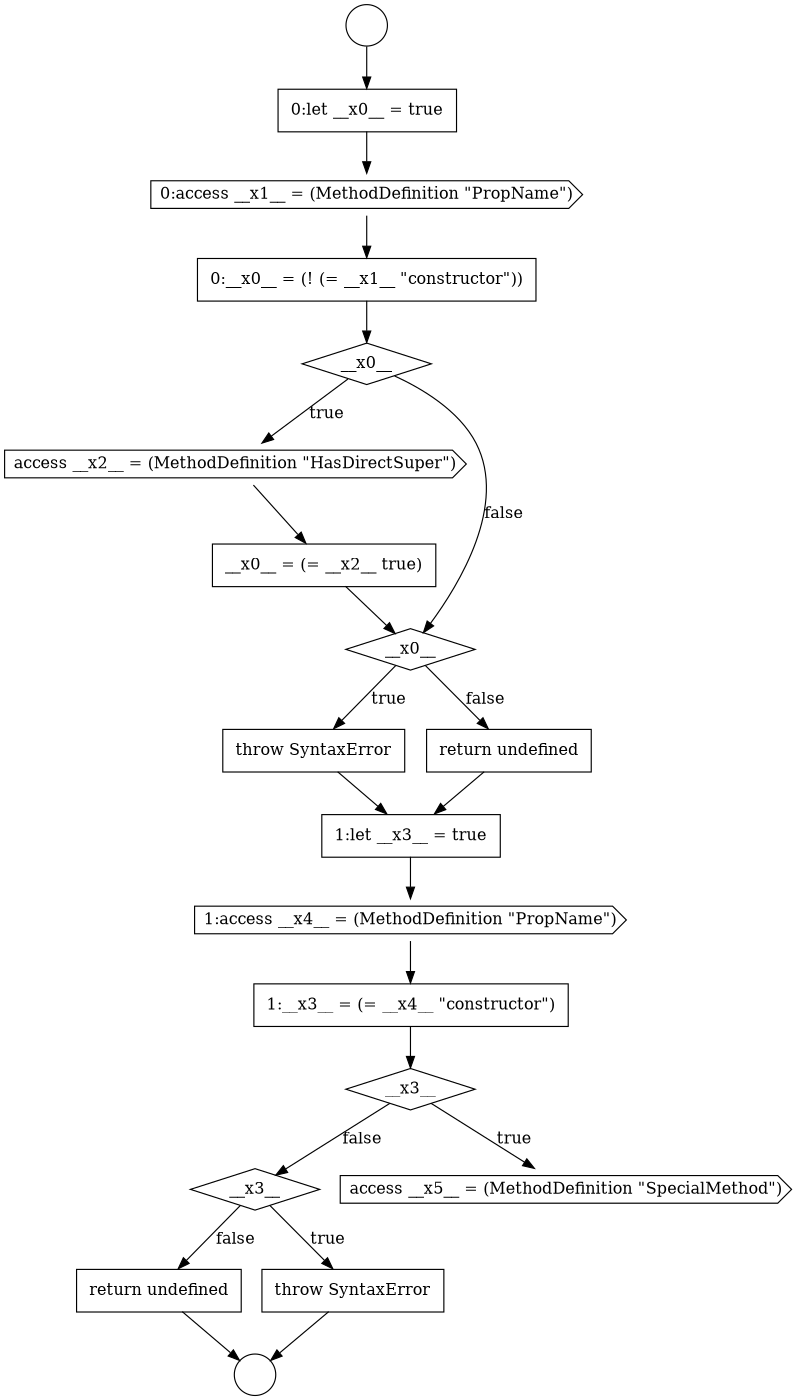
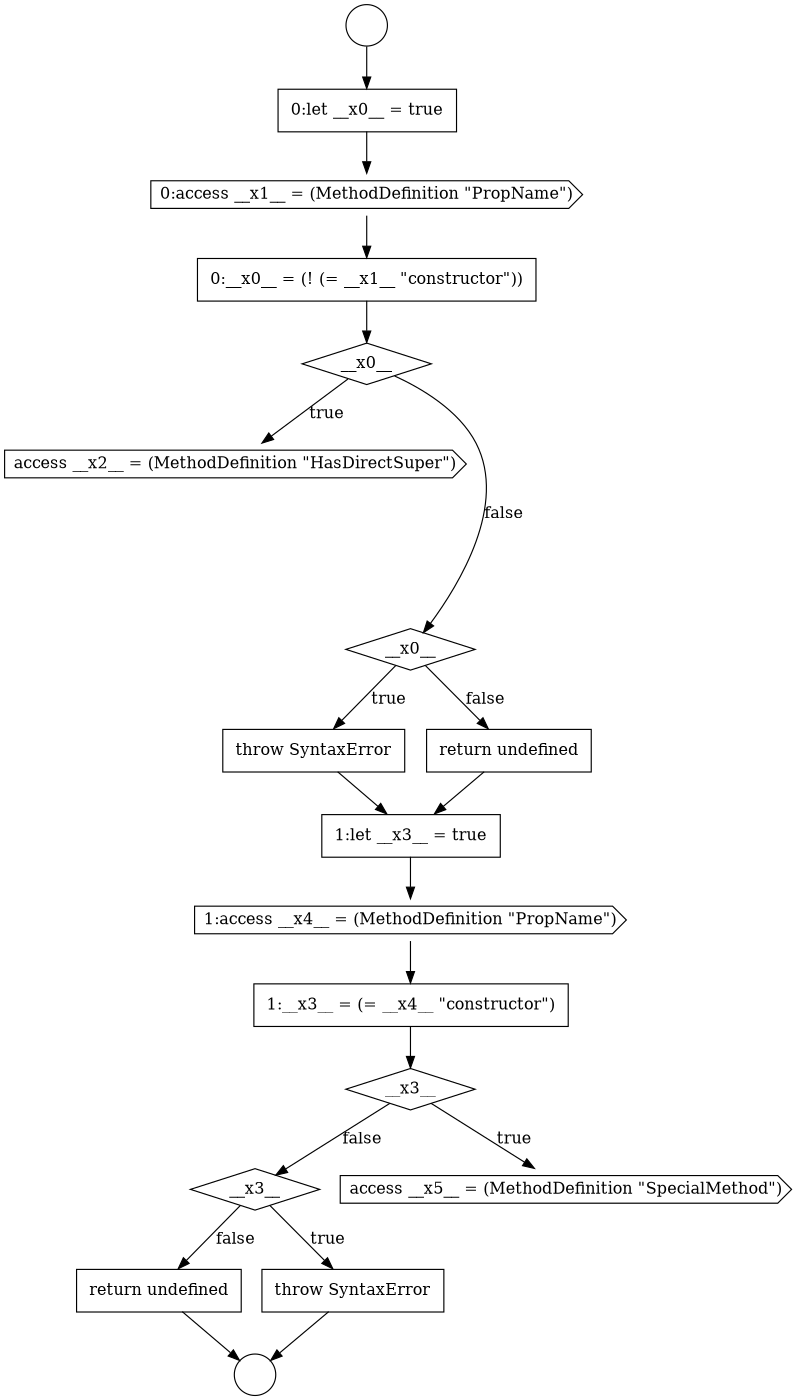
node "__x0__ = (= __x2__ true)": removed
